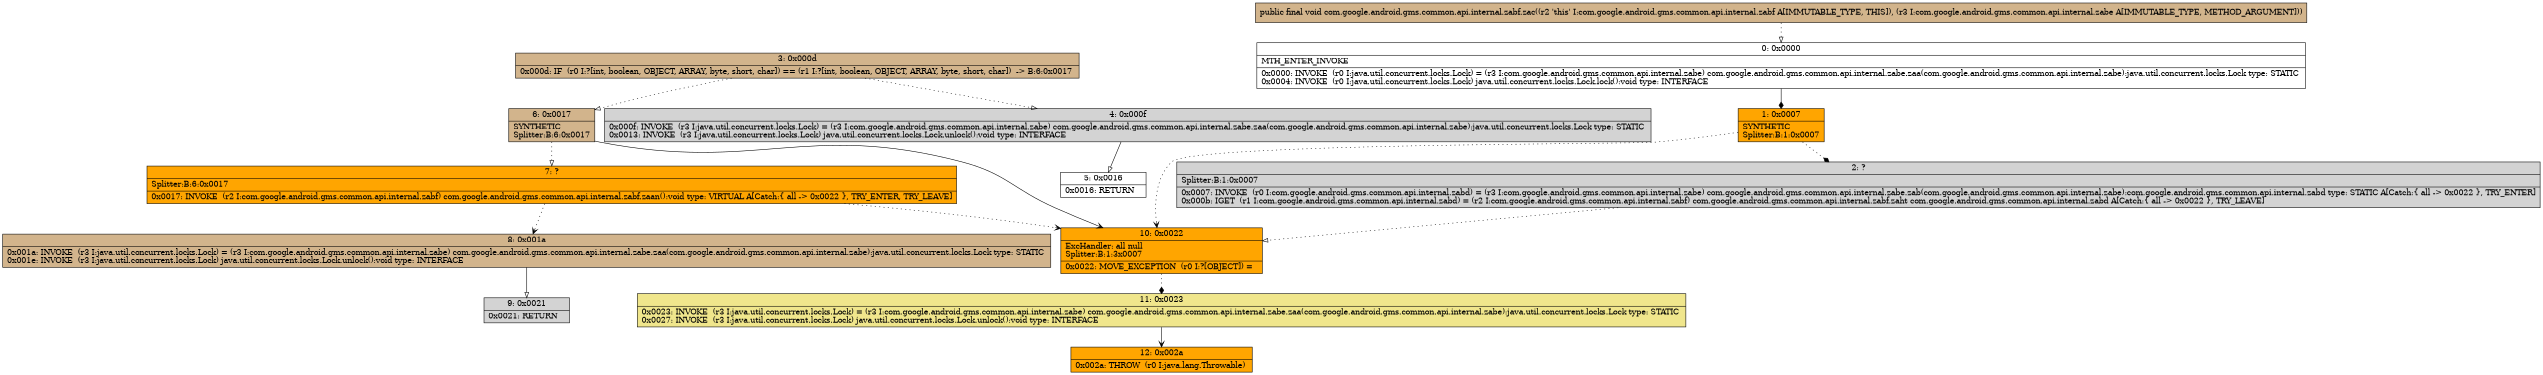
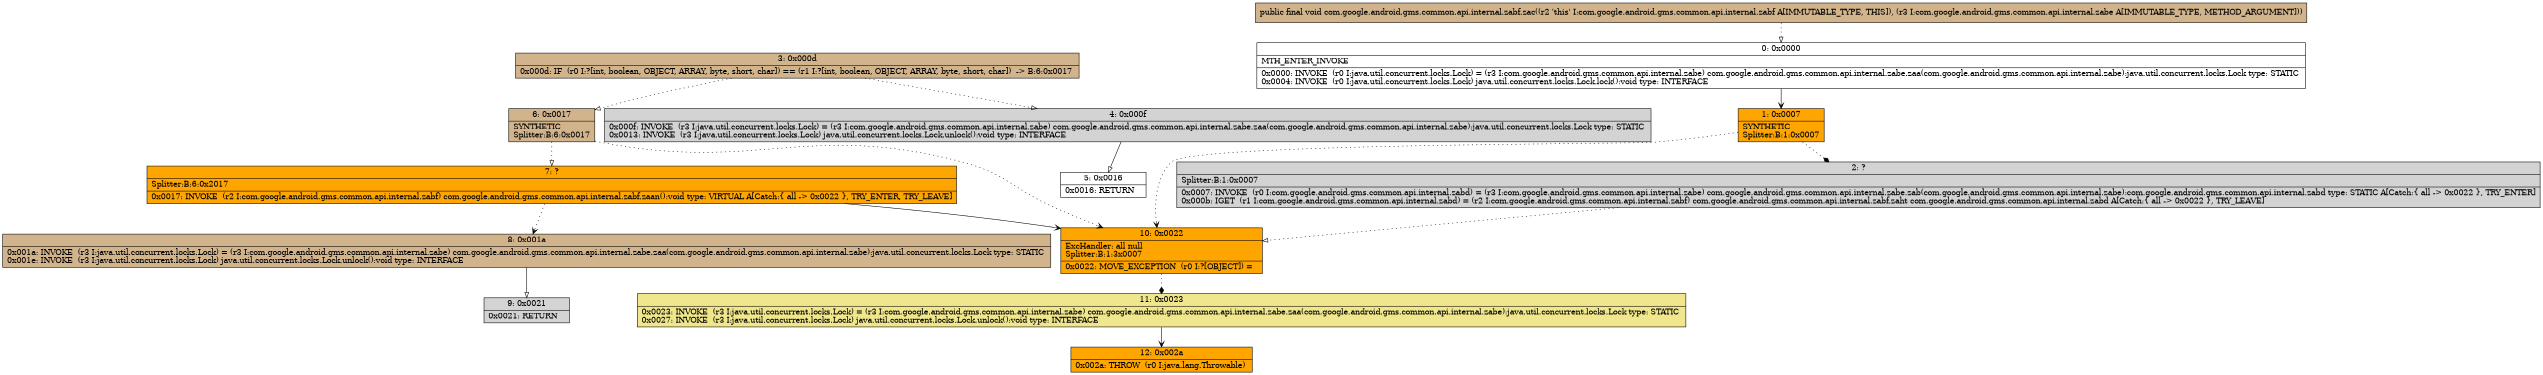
edge "0: 0x0000" -> "1: 0x0007": arrowhead diamond -> vee
edge "6: 0x0017" -> "10: 0x0022": style solid -> dotted
node "7: ?": text "Splitter:B:6:0x0017" -> "Splitter:B:6:0x2017"
edge "7: ?" -> "10: 0x0022": style dotted -> solid
